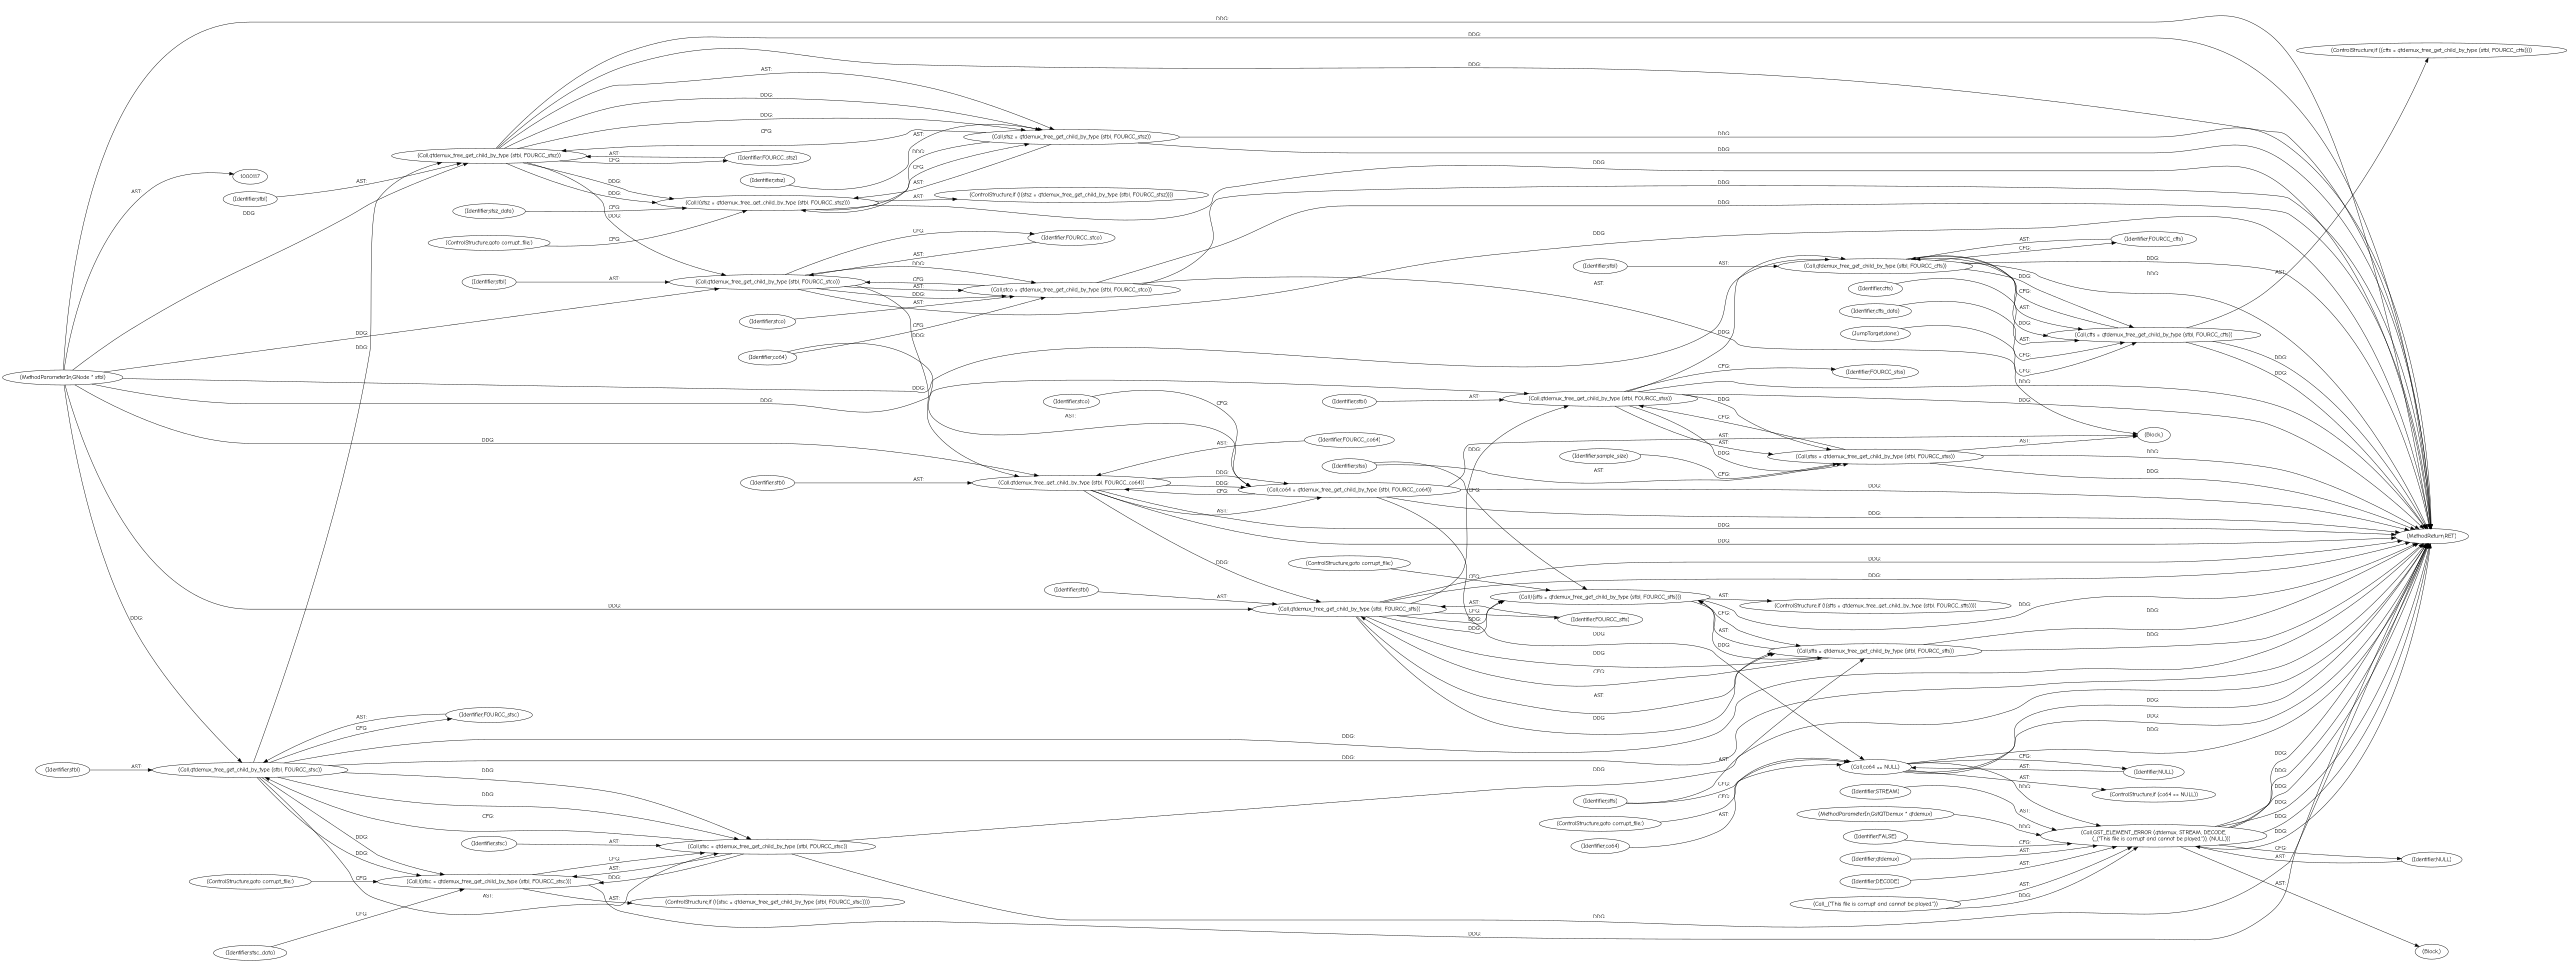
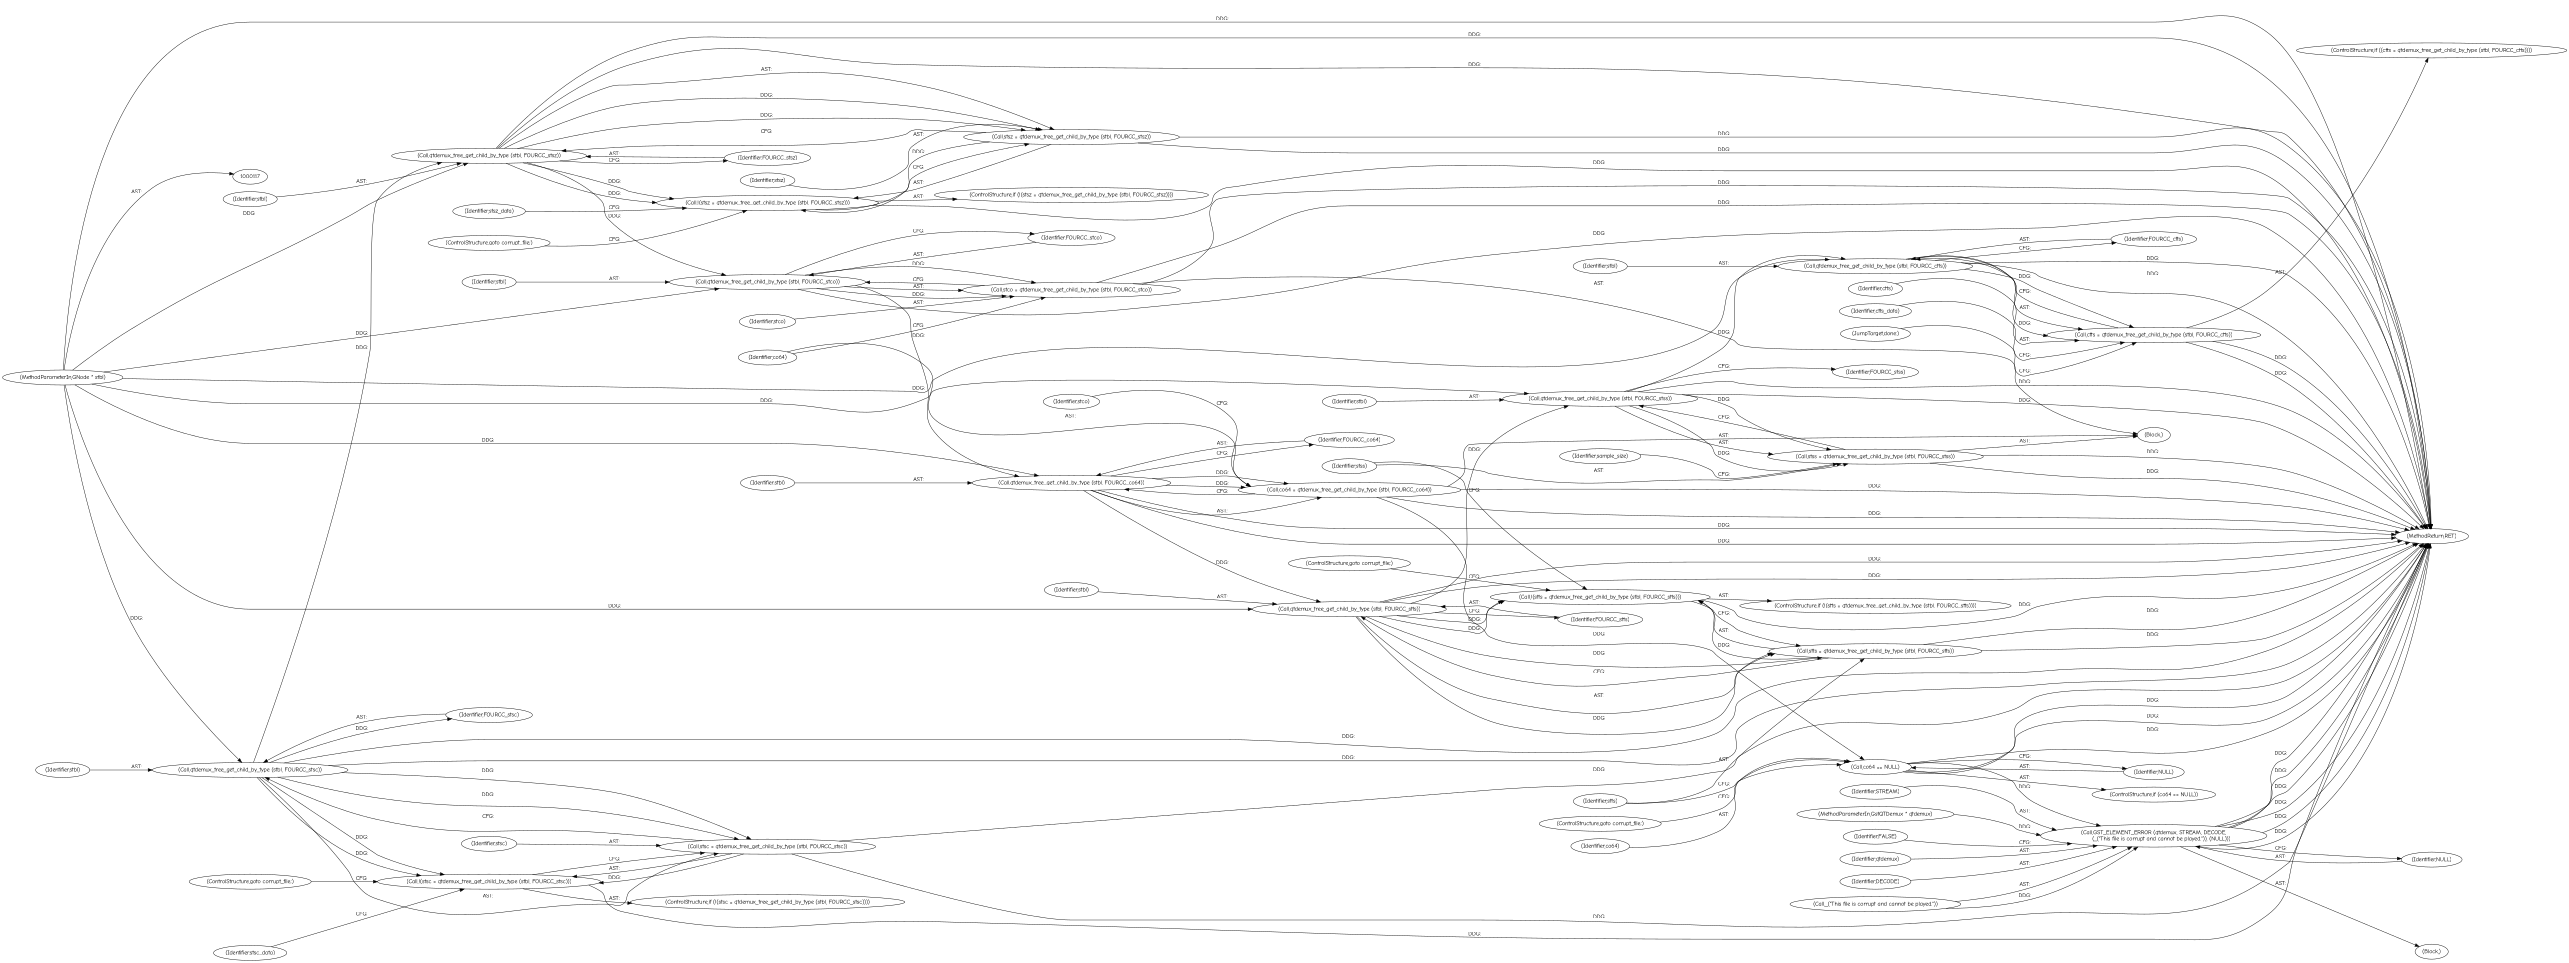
edge "(Call,qtdemux_tree_get_child_by_type (stbl, FOURCC_co64))" -> "(Identifier,FOURCC_co64)": added, label "CFG:"
edge "(Call,qtdemux_tree_get_child_by_type (stbl, FOURCC_stsc))" -> "(Identifier,FOURCC_stsc)": label "CFG: " -> "DDG: "
